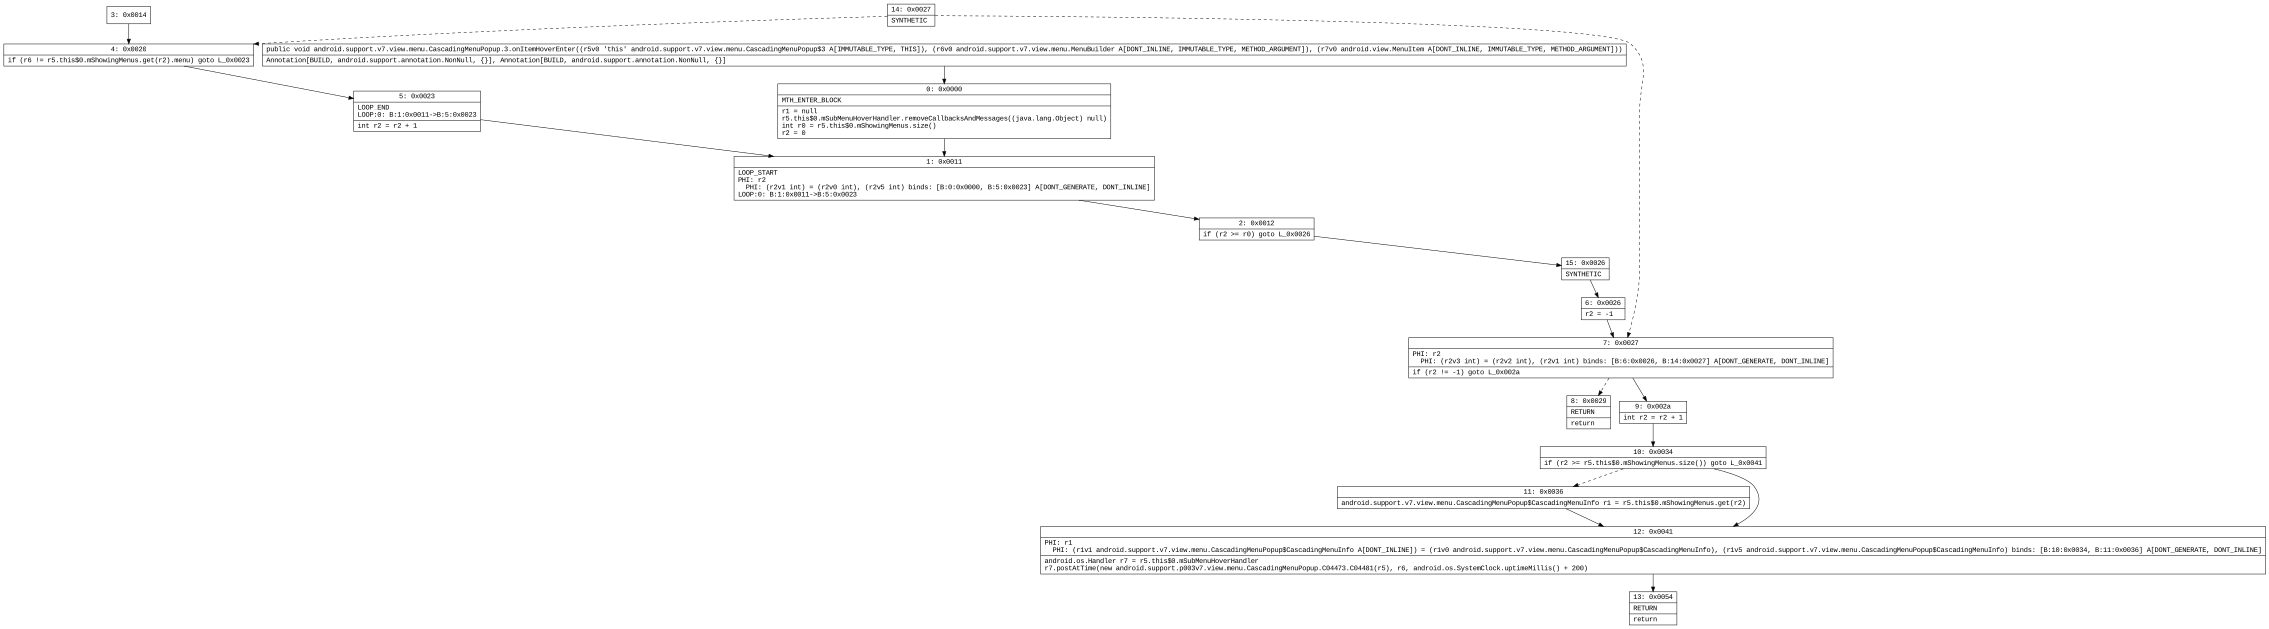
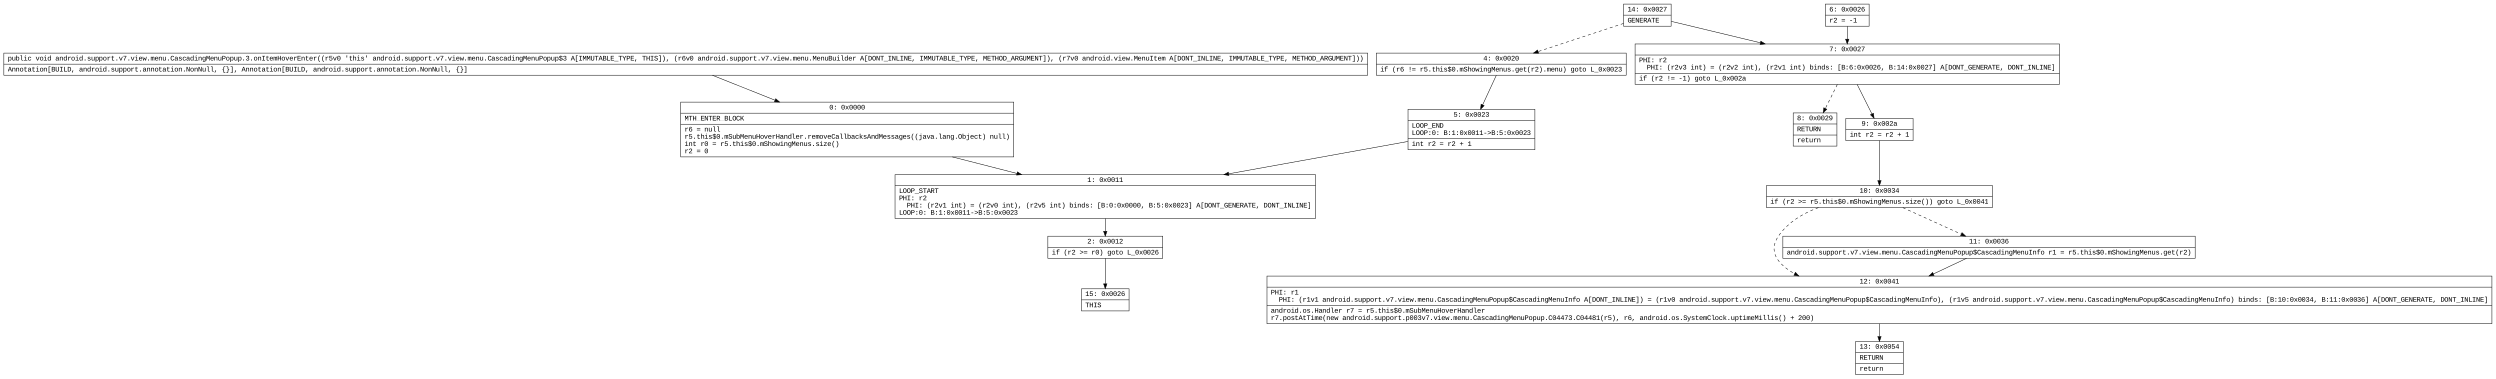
node "3: 0x0014": removed
node "14: 0x0027": text "SYNTHETIC" -> "GENERATE"
edge "14: 0x0027" -> "7: 0x0027": style dashed -> solid
node "0: 0x0000": text "r1 = null" -> "r6 = null"
node "15: 0x0026": text "SYNTHETIC" -> "THIS"
edge "15: 0x0026" -> "6: 0x0026": removed
edge "10: 0x0034" -> "12: 0x0041": style solid -> dashed
